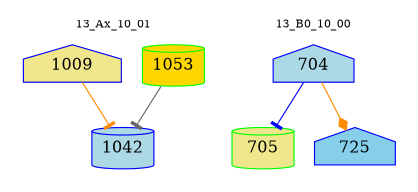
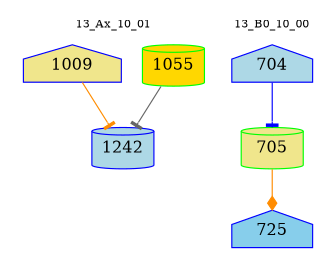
node "1053": label "1053" -> "1055"
edge "704" -> "725": now "705" -> "725"
node "1042": label "1042" -> "1242"
